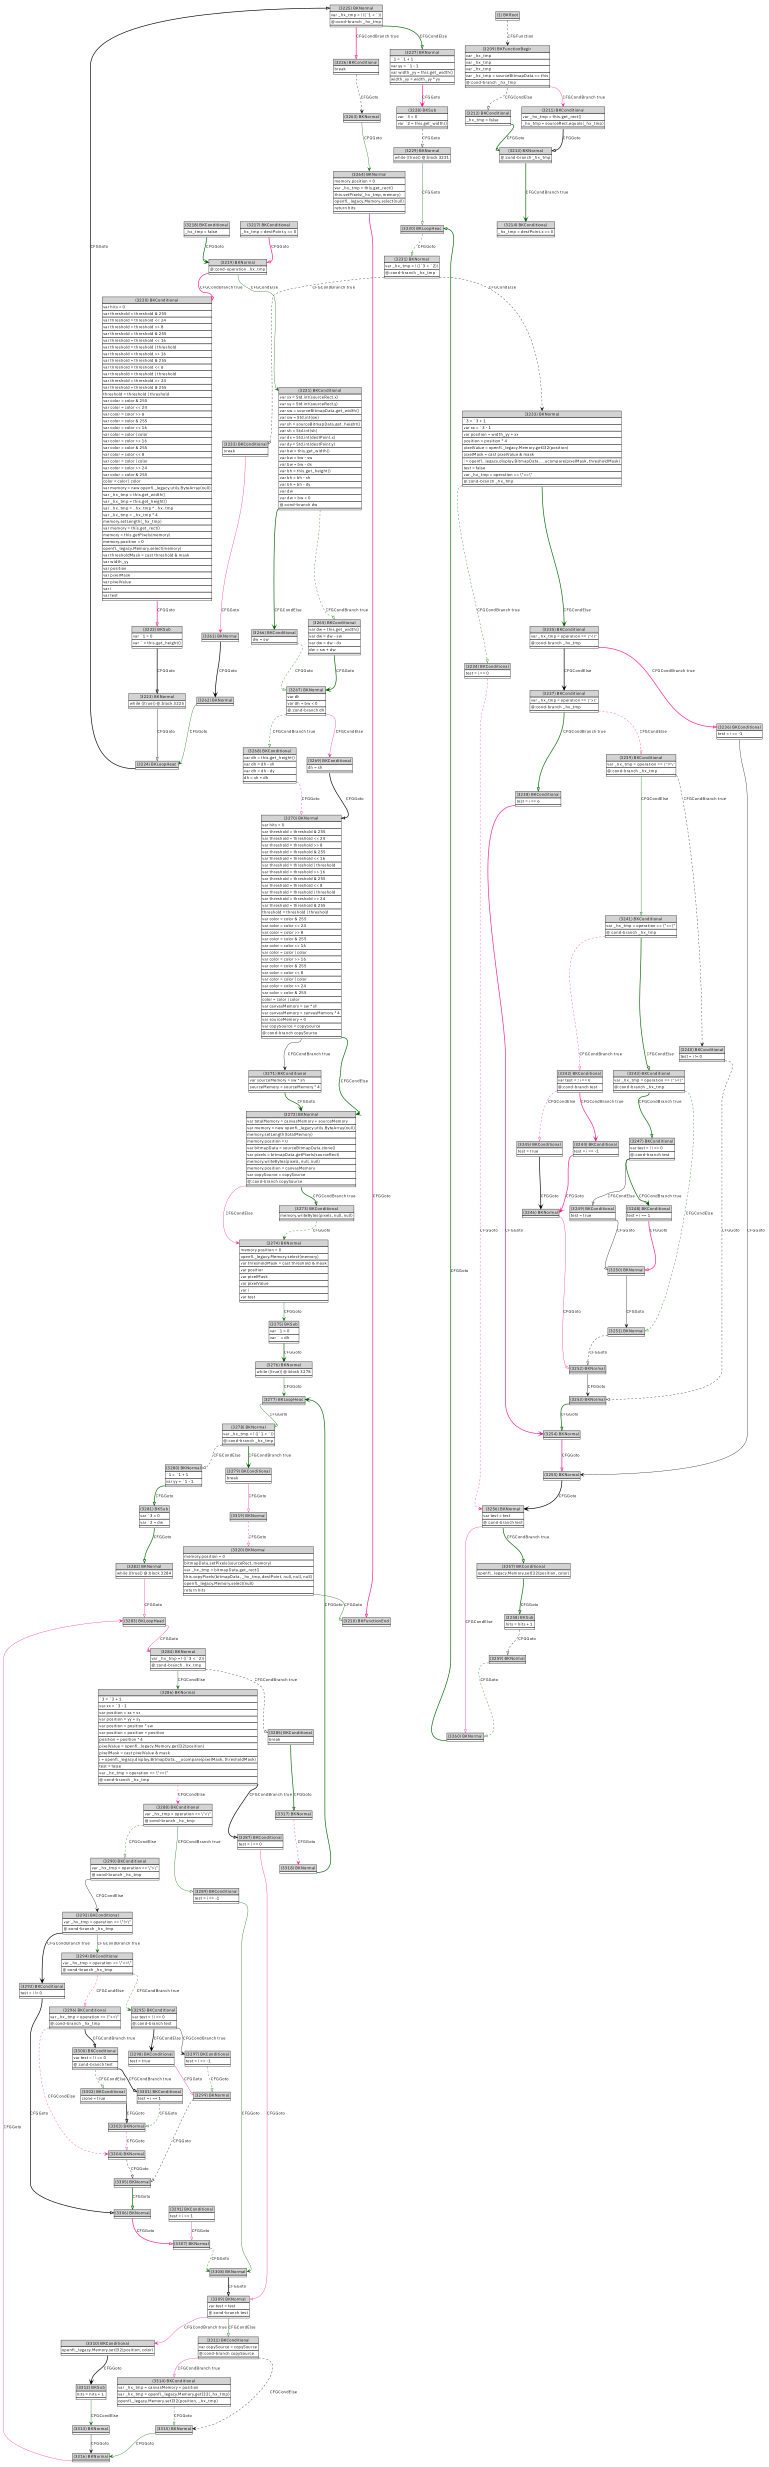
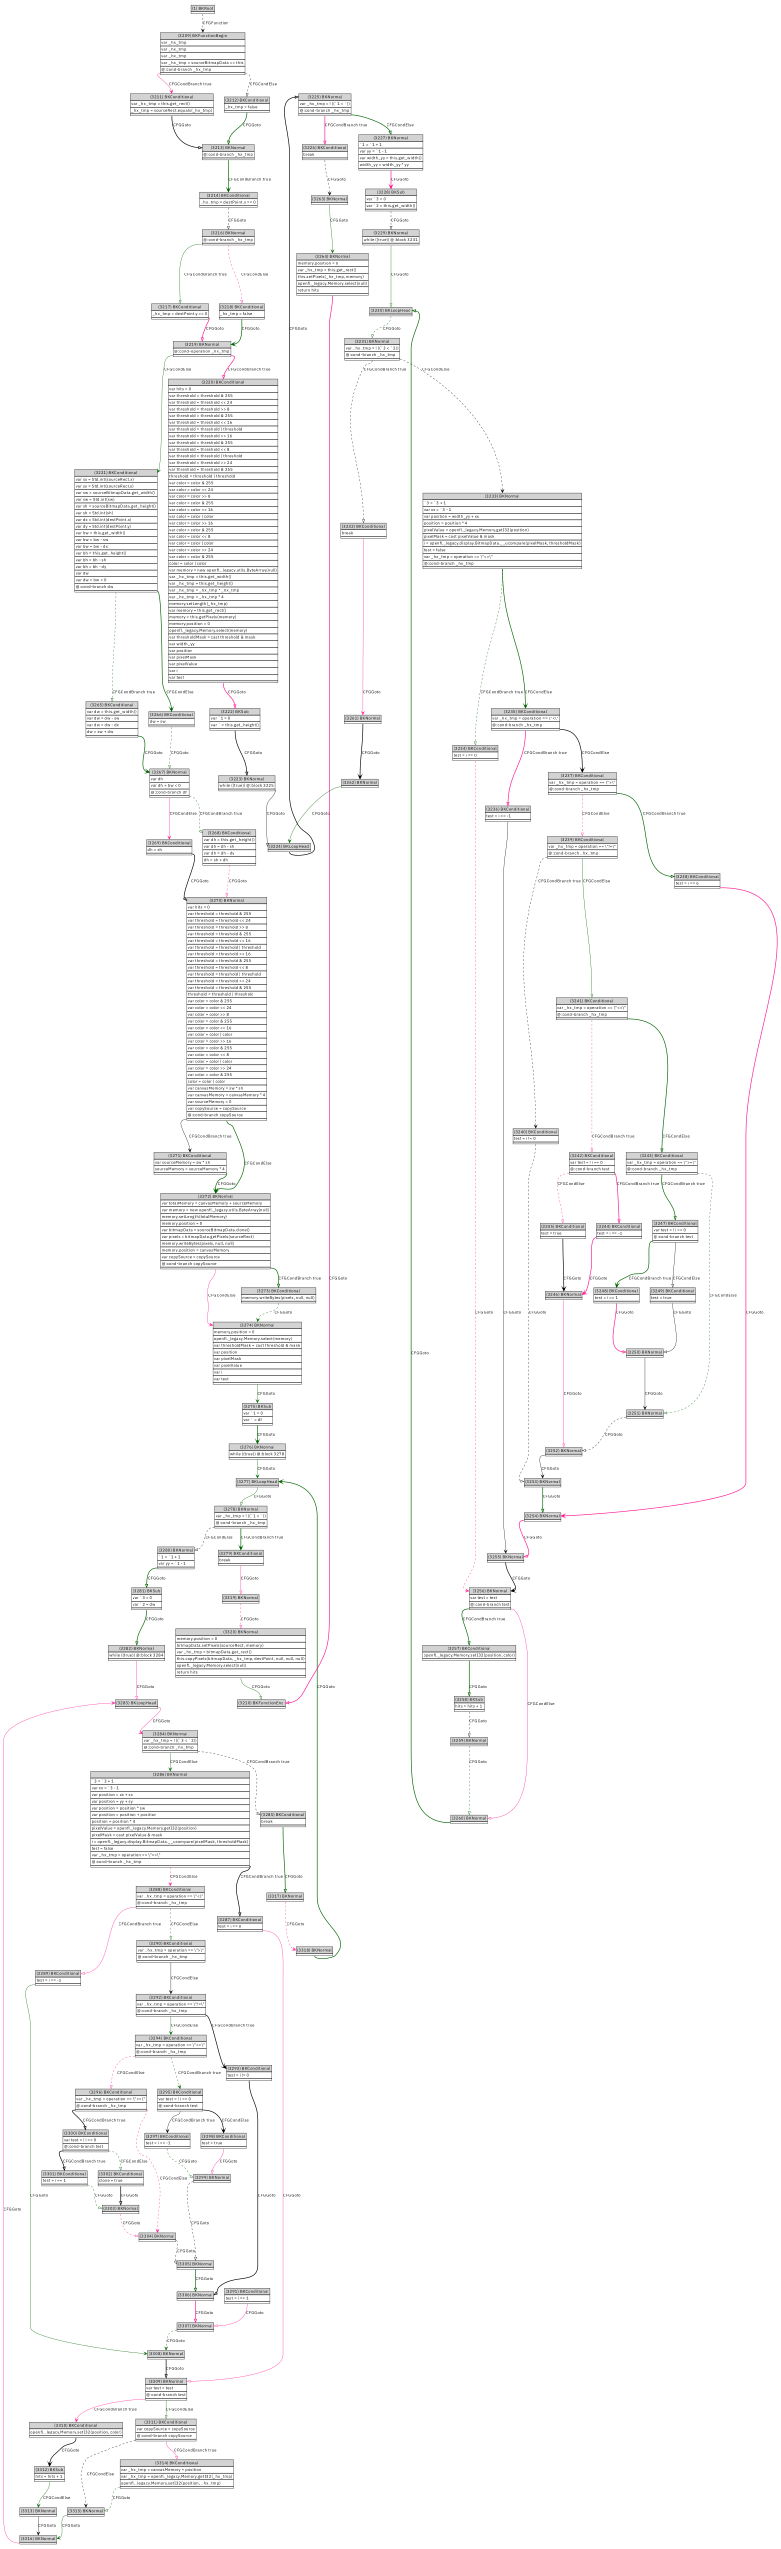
node "(3216) BKNormal": added
edge "(3242) BKConditional" -> "(3244) BKConditional": arrowhead vee -> onormal
edge "(3288) BKConditional" -> "(3289) BKConditional": color darkgreen -> deeppink
edge "(3292) BKConditional" -> "(3294) BKConditional": label "CFGCondBranch true" -> "CFGCondElse"
